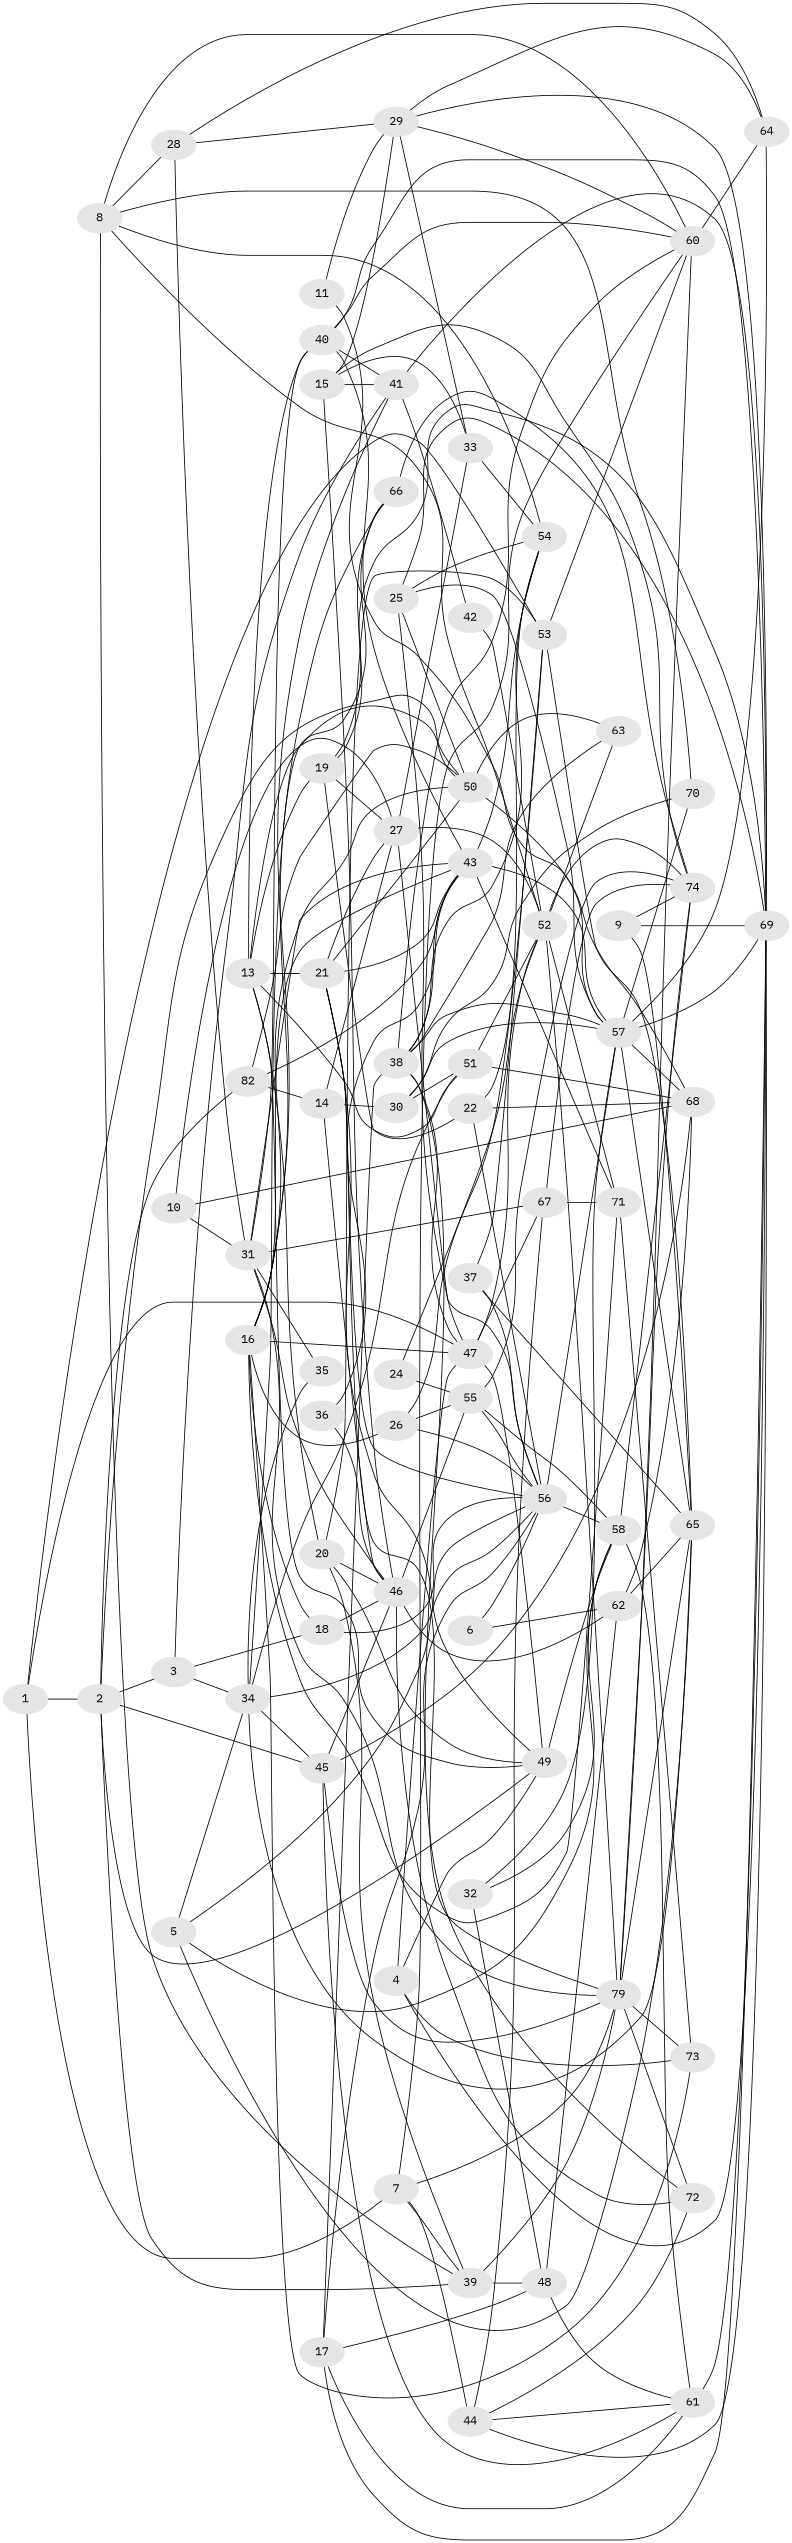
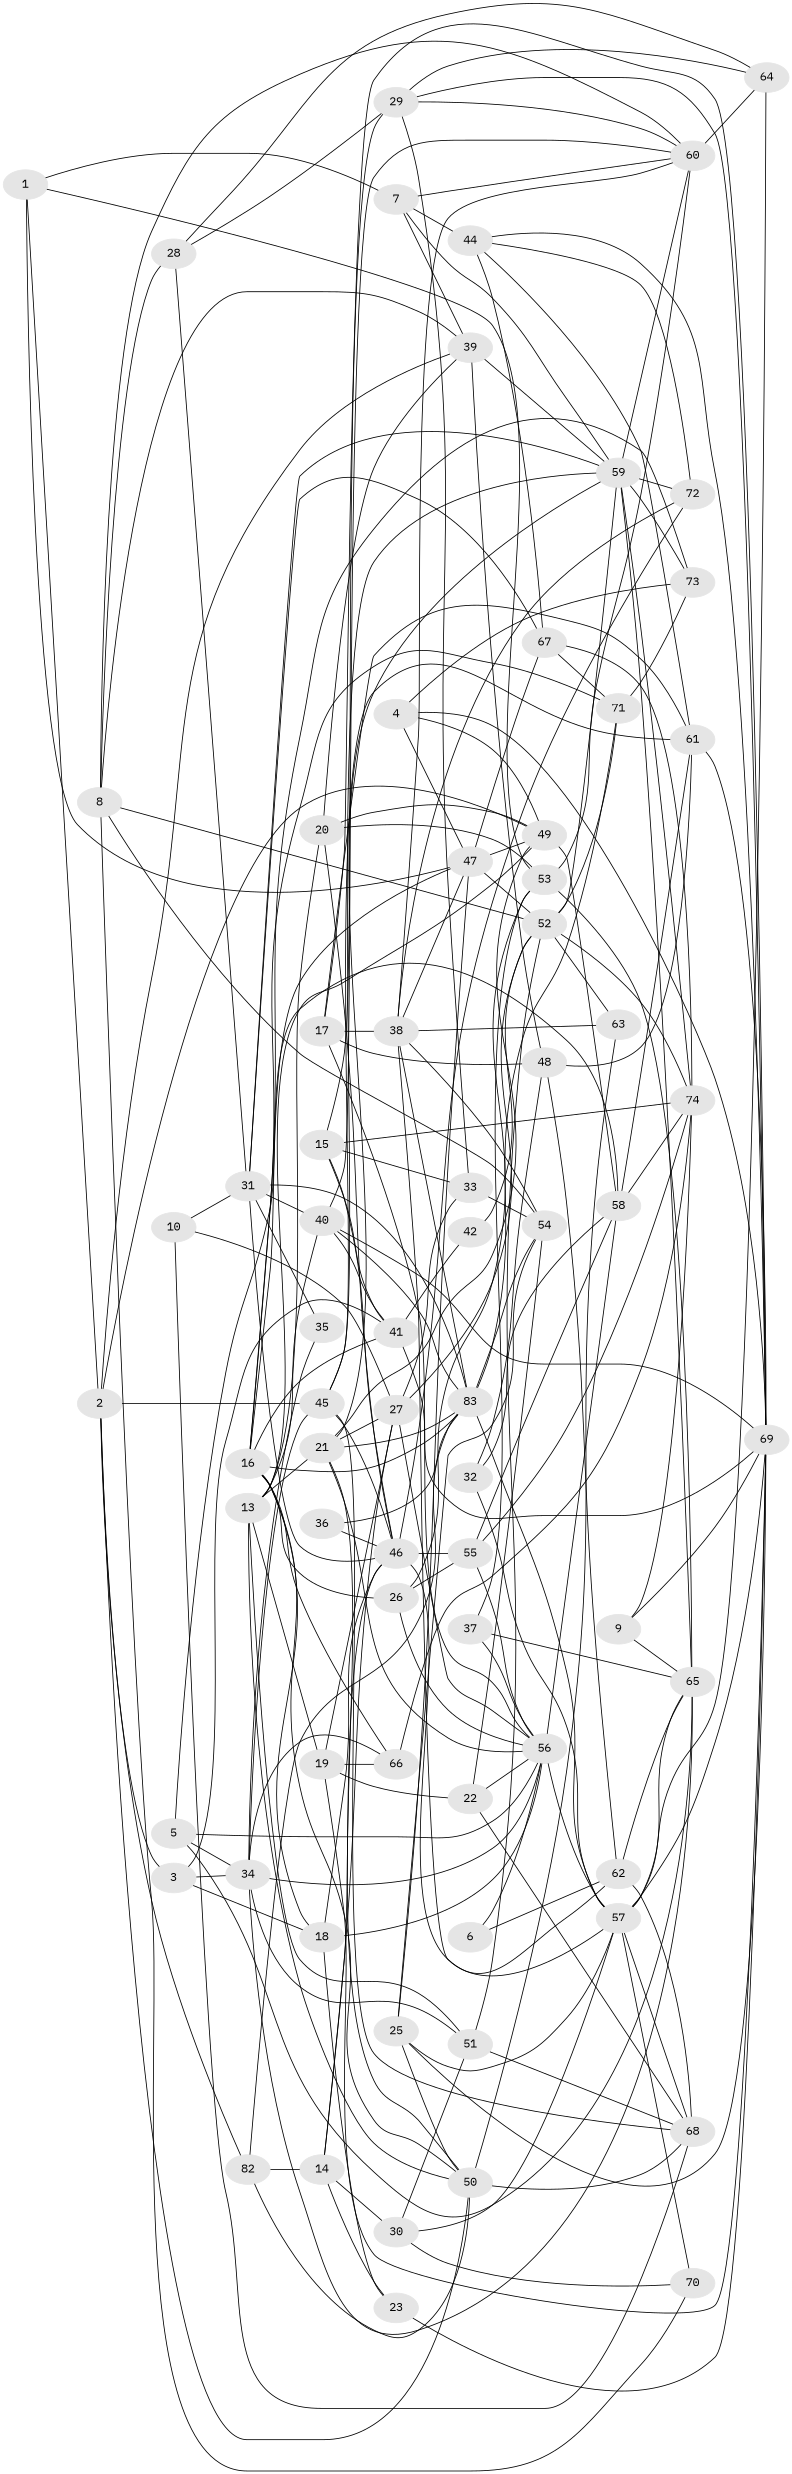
node "11": removed
node "43": label "43" -> "83"
node "24": removed
node "79": label "79" -> "59"
node "23": added
